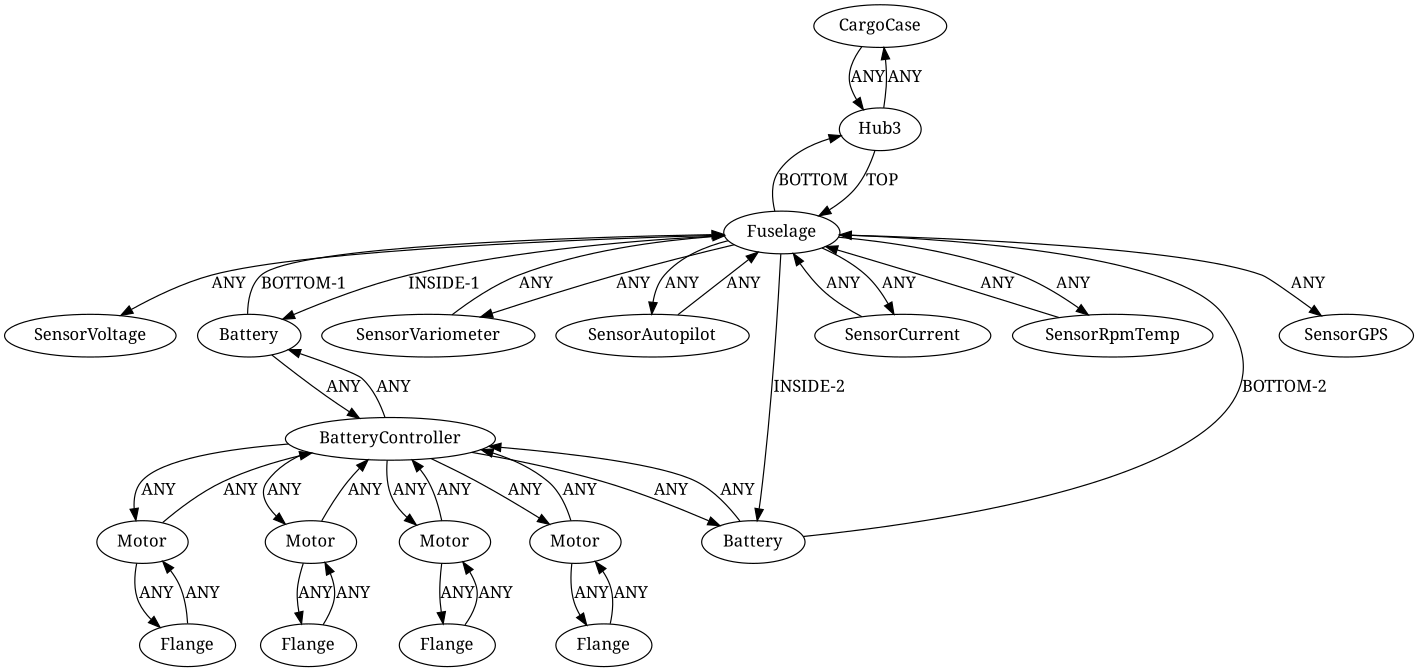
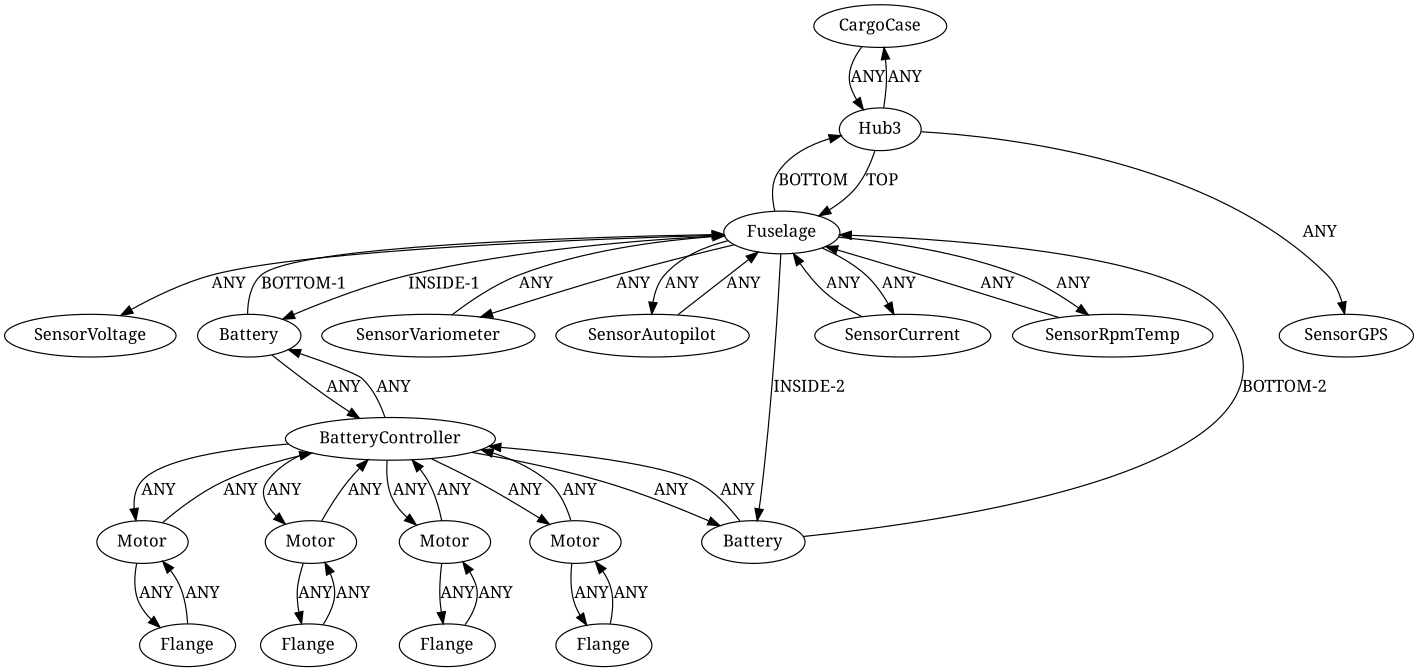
edge "Fuselage" -> "SensorGPS": now "Hub3" -> "SensorGPS"
